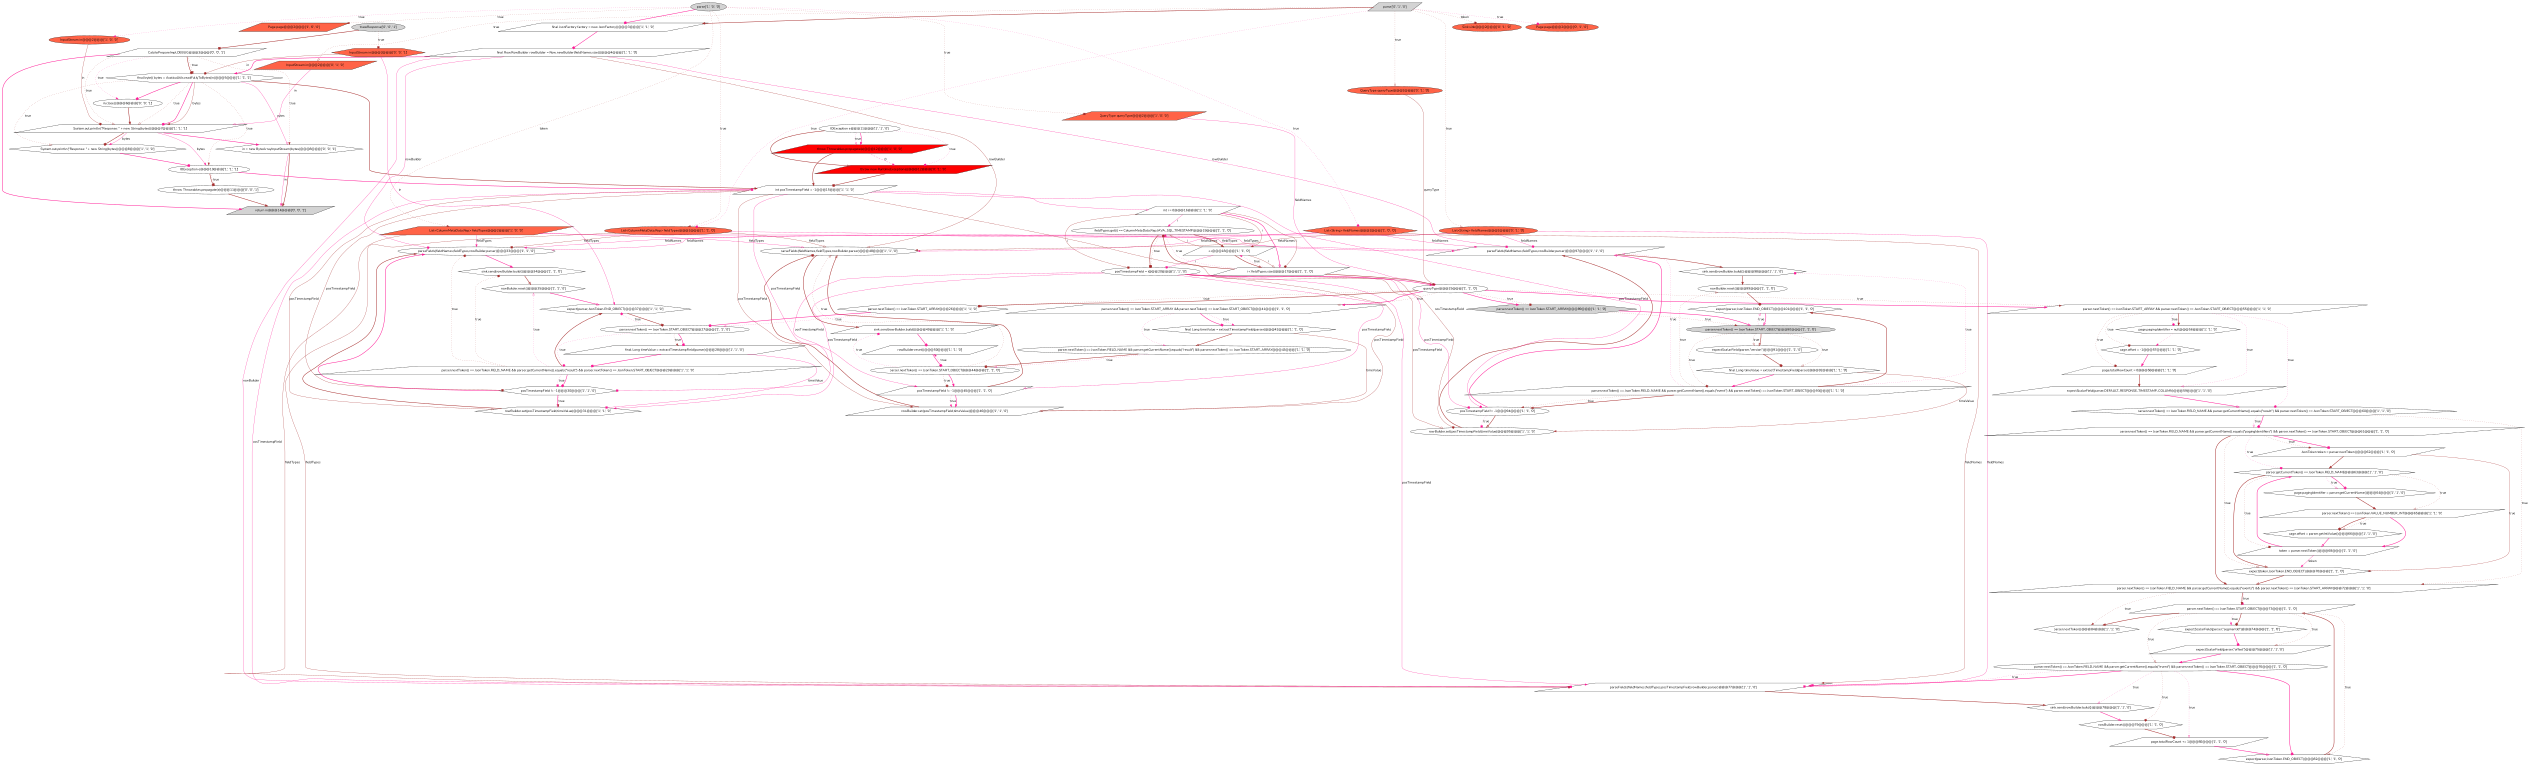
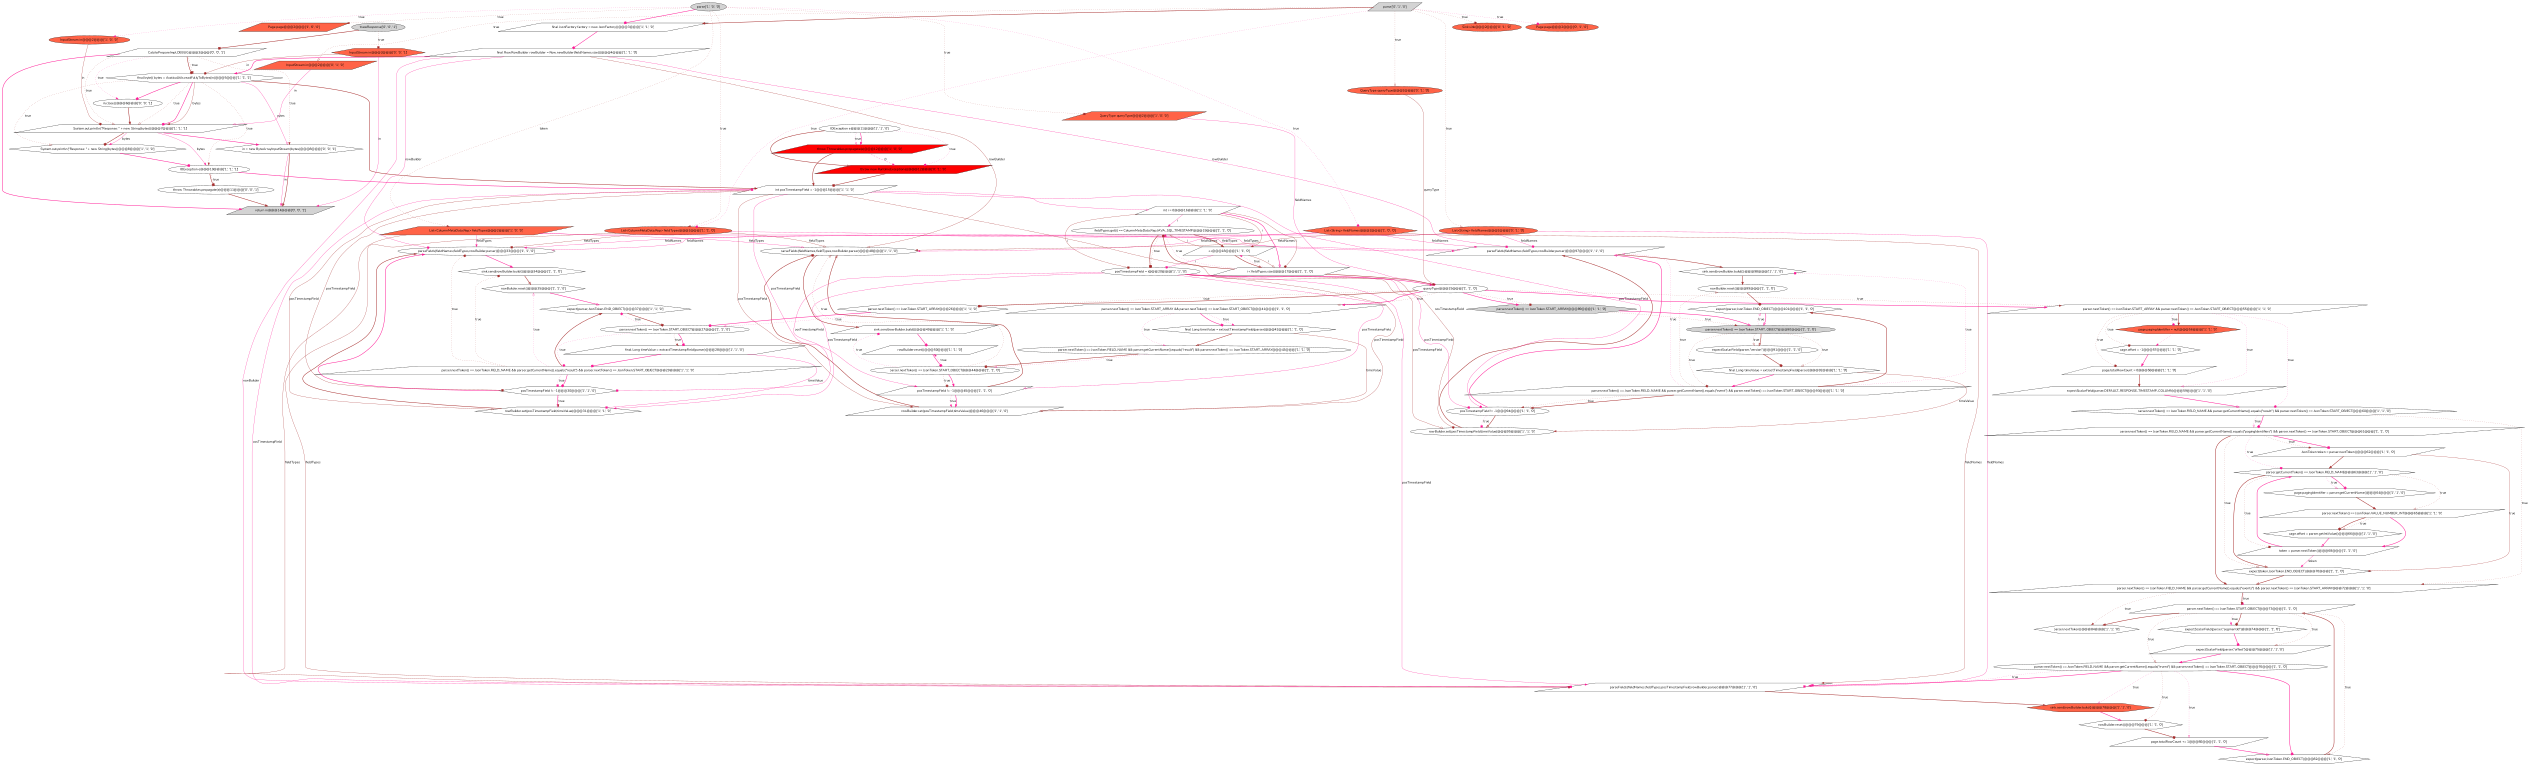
edge "parse['0', '1', '0']" -> "Sink sink@@@2@@@['0', '1', '0']": label "token" -> "true"
edge "InputStream in@@@2@@@['0', '0', '1']" -> "expect(parser,JsonToken.END_OBJECT)@@@37@@@['1', '1', '0']": now "InputStream in@@@2@@@['0', '0', '1']" -> "return in@@@14@@@['0', '0', '1']"
node "page.pagingIdentifier = null@@@56@@@['1', '1', '0']": fillcolor white -> tomato
node "sink.send(rowBuilder.build())@@@78@@@['1', '1', '0']": fillcolor white -> tomato
